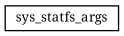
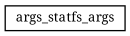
node "sys_statfs_args": label "sys_statfs_args" -> "args_statfs_args"
